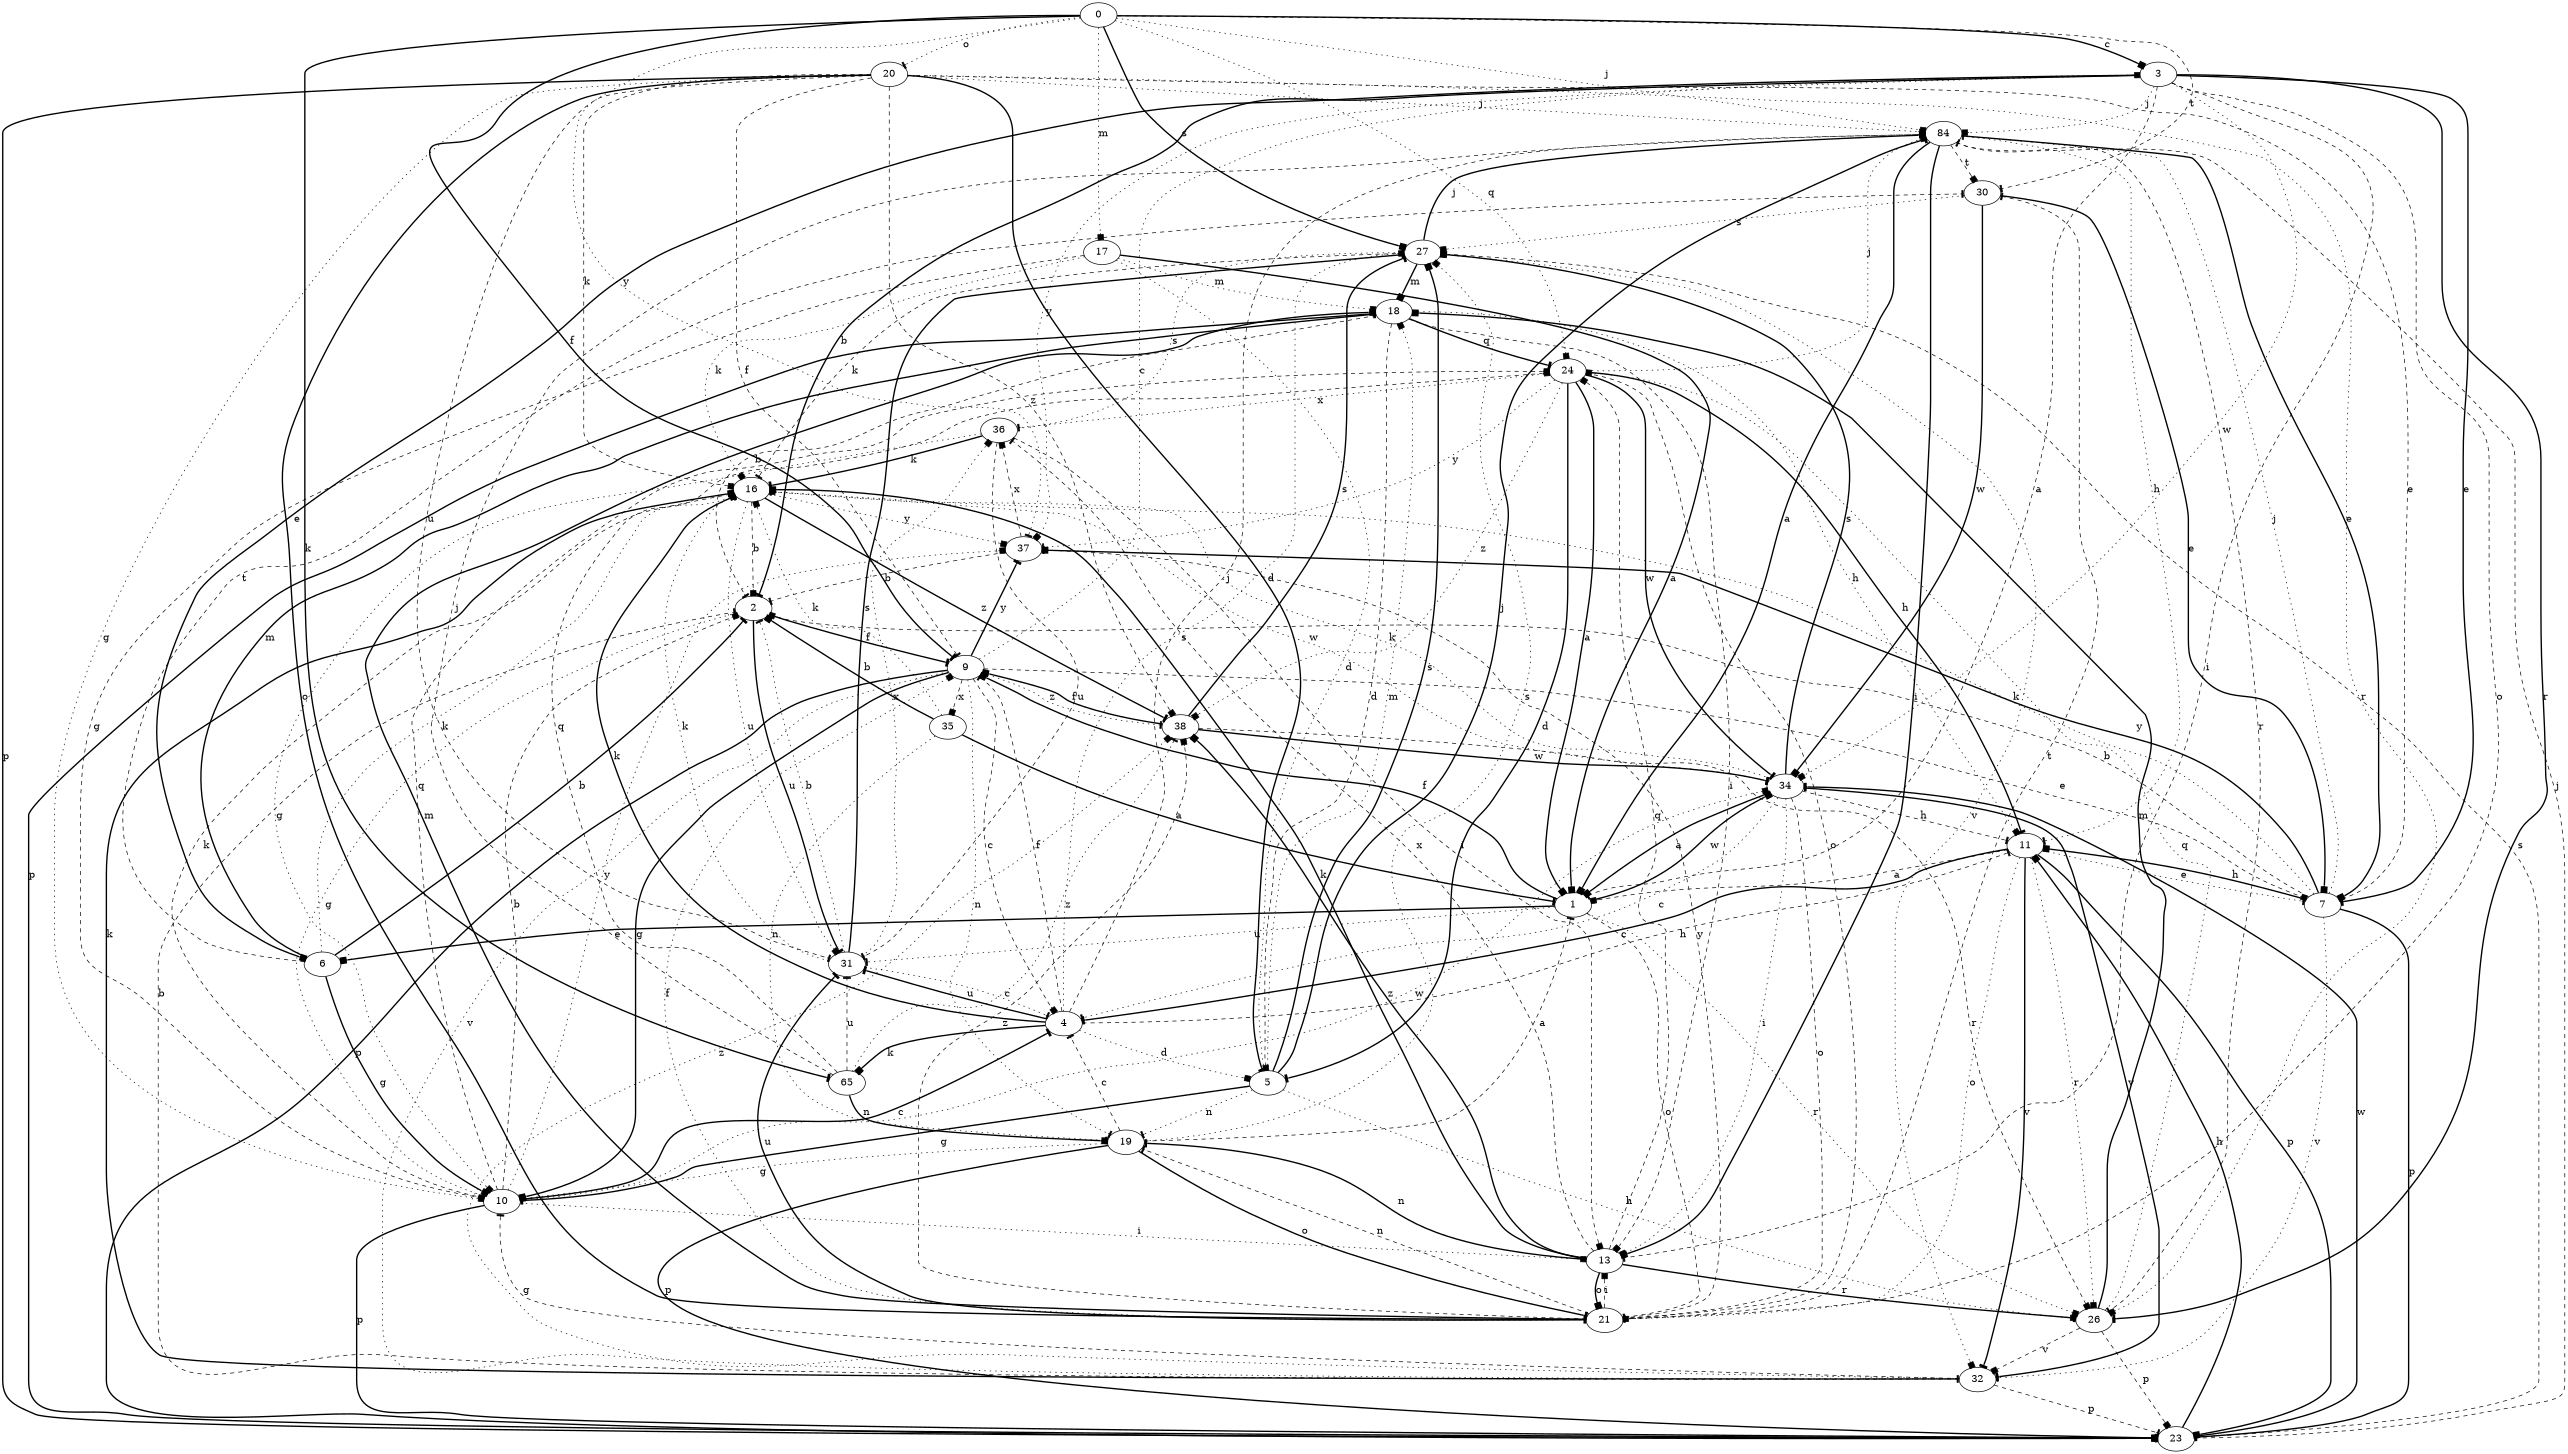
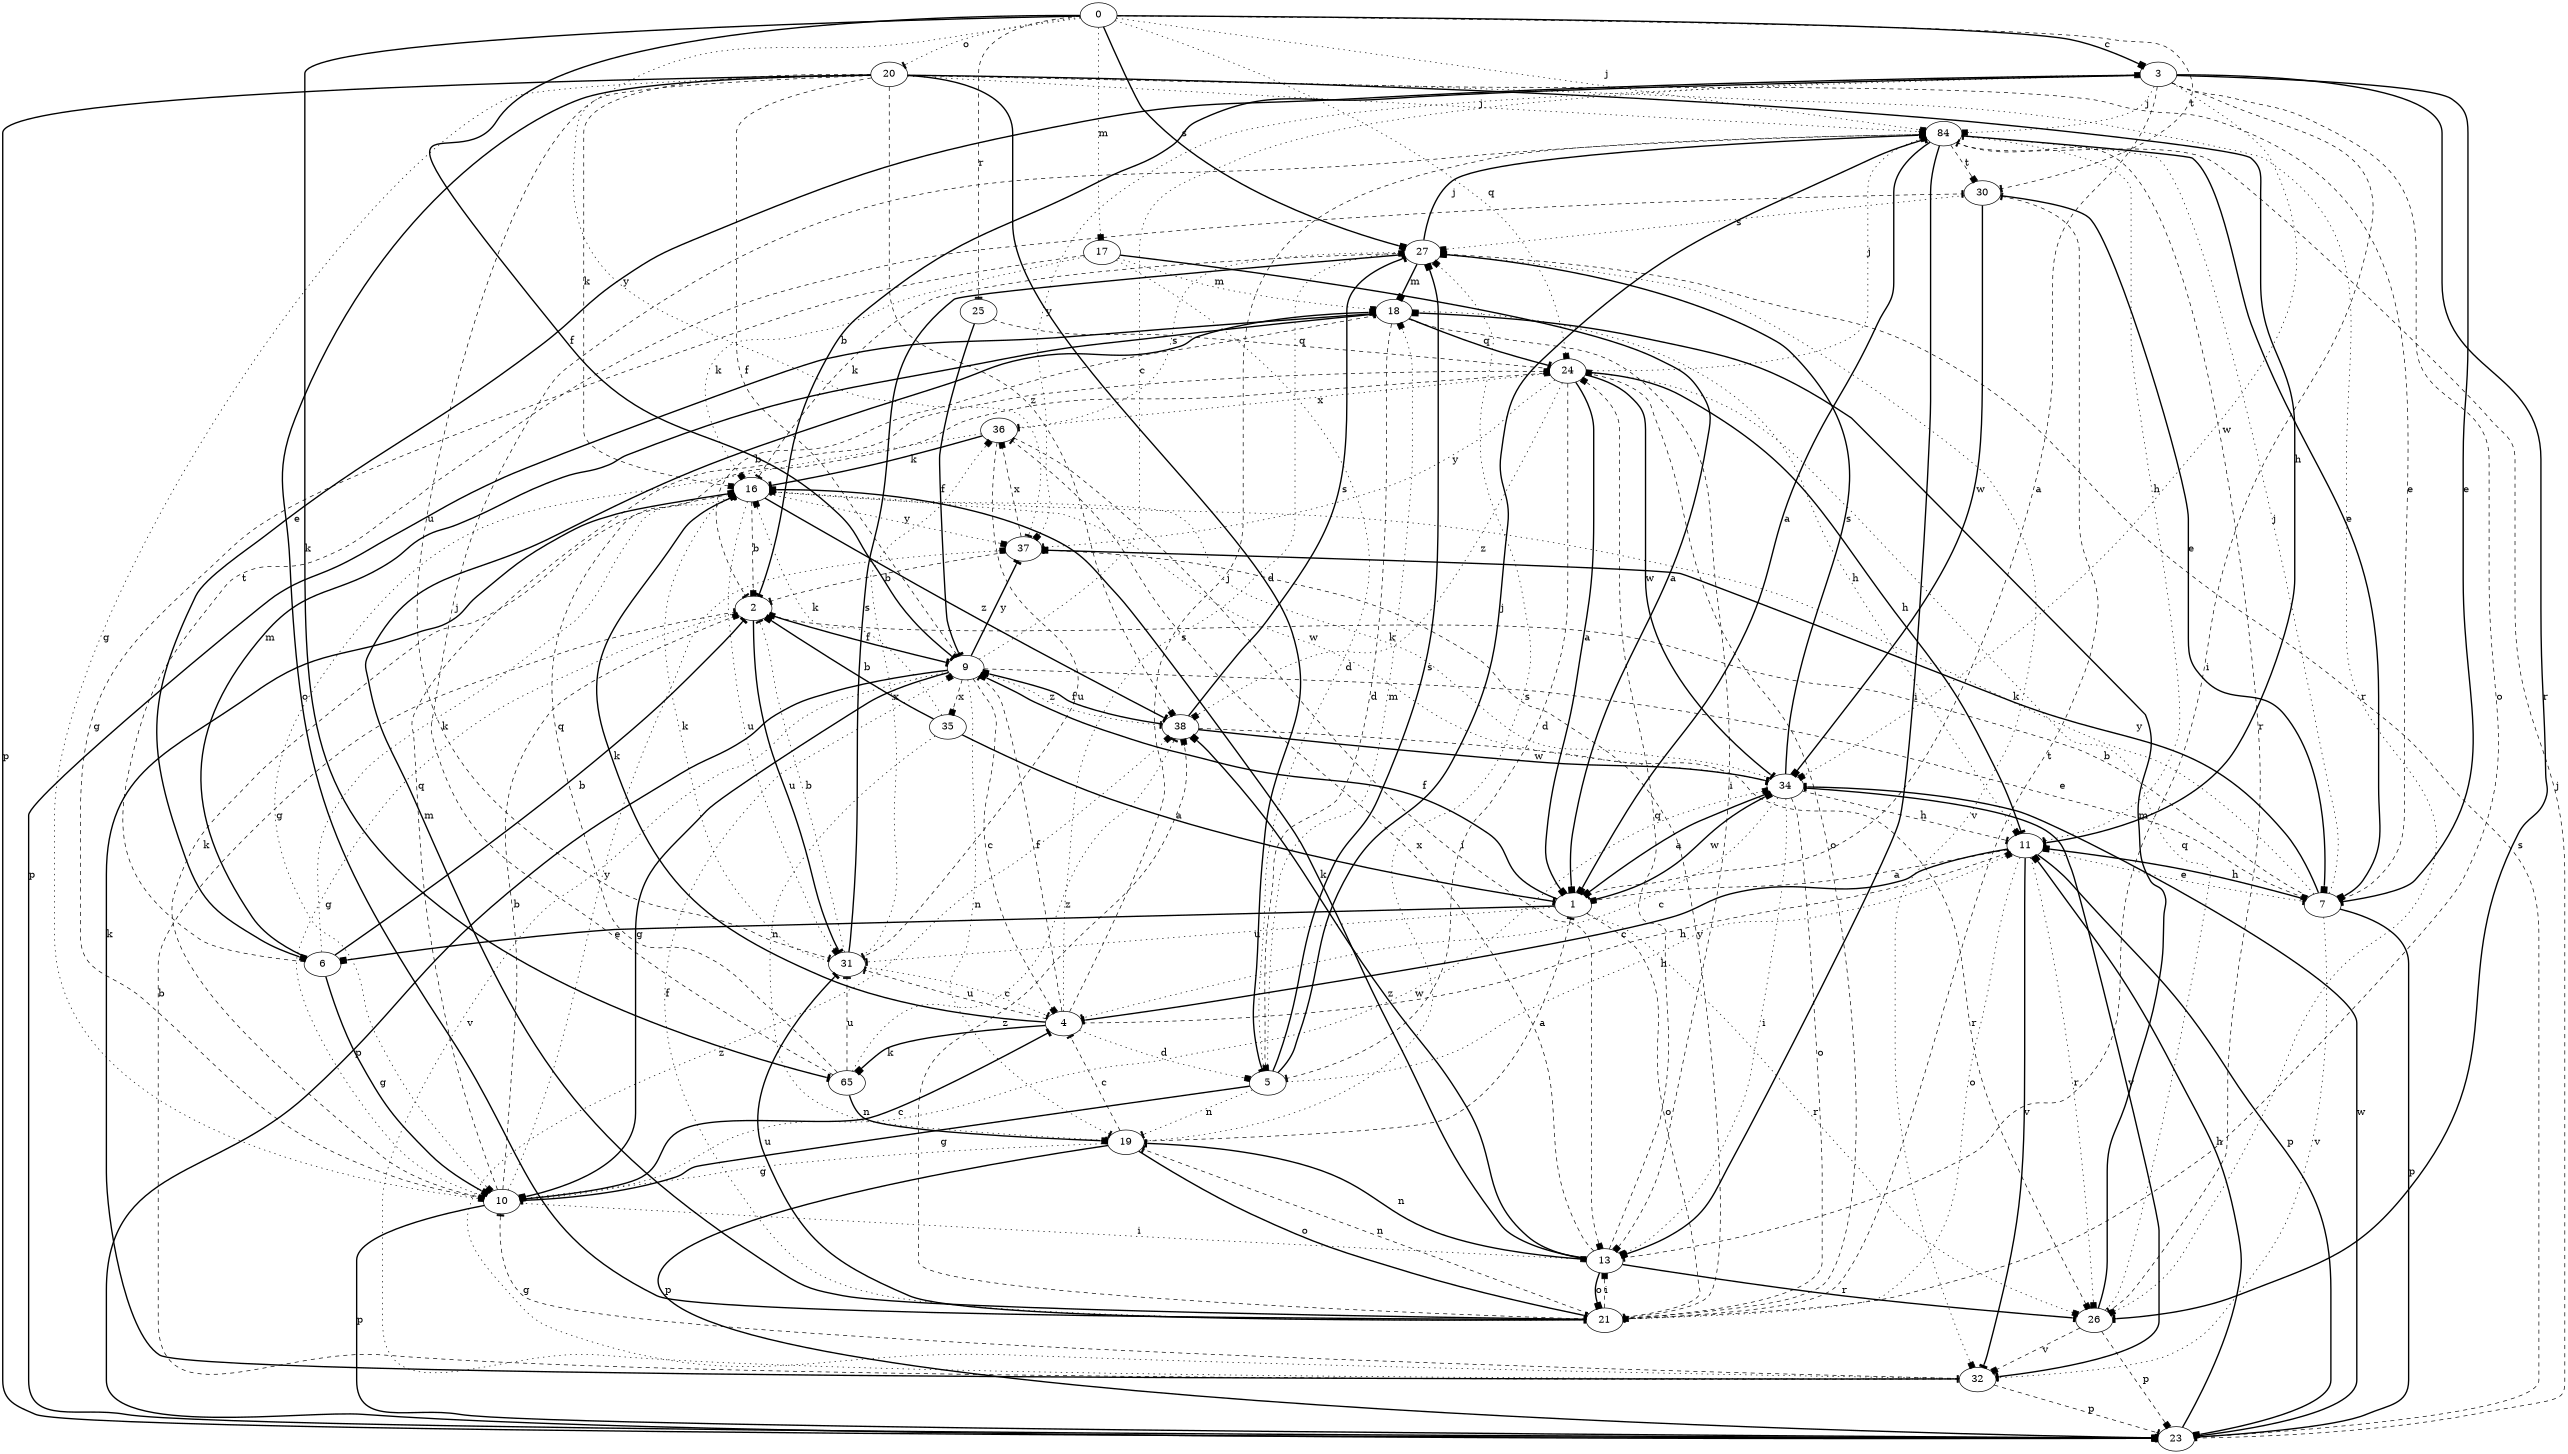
edge "20" -> "11": added, label "h"
node "25": added
edge "24" -> "5": style bold -> dashed
edge "4" -> "31": style bold -> dashed
edge "5" -> "26": now "5" -> "11"
